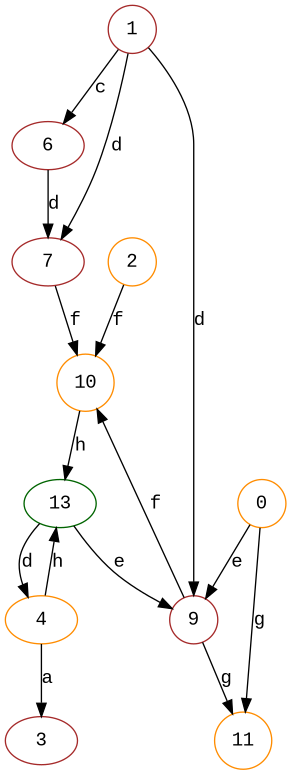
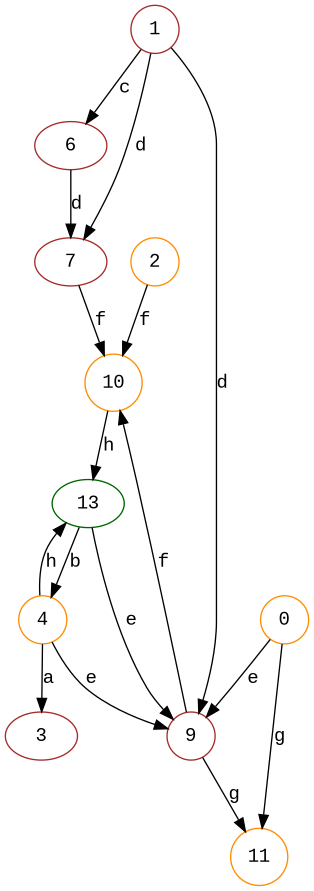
edge "13" -> "4": label "d" -> "b"
node "4": shape ellipse -> circle
edge "4" -> "9": added, label "e"
